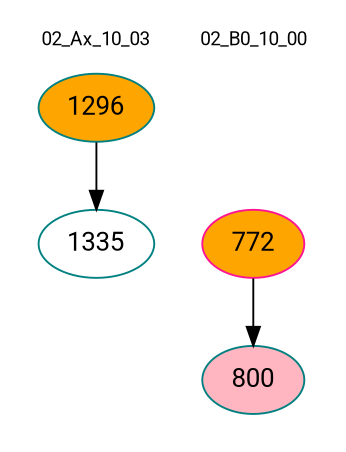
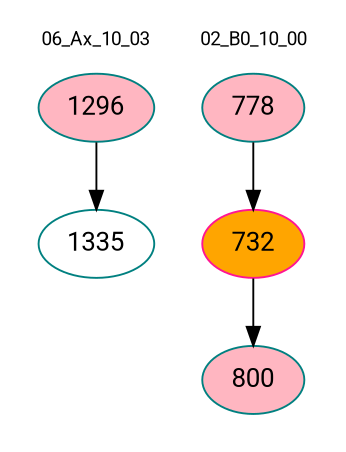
cluster "02_Ax_10_03": label "02_Ax_10_03" -> "06_Ax_10_03"
node "1296": fillcolor orange -> lightpink
node "778": added
node "772": label "772" -> "732"
